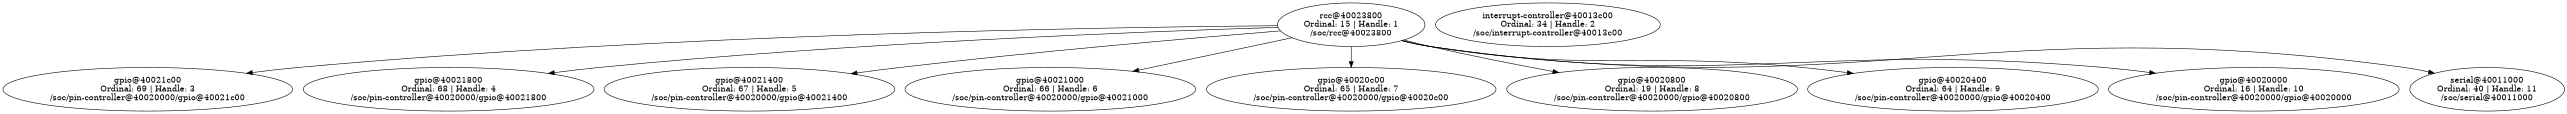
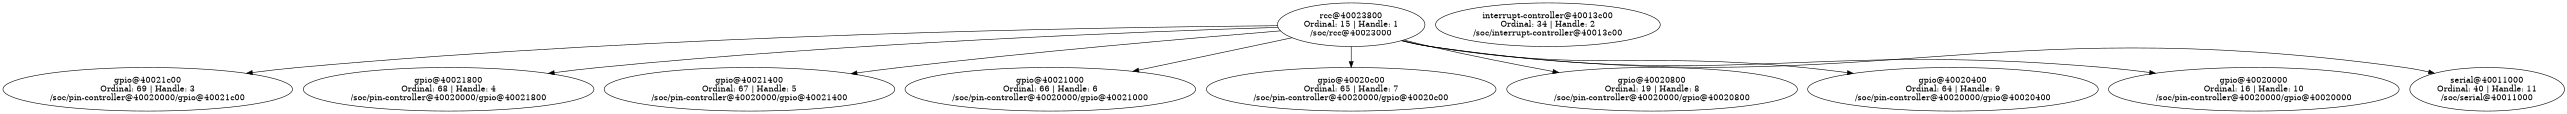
node "rcc@40023800 Ordinal: 15 | Handle: 1 /soc/rcc@40023800": label "rcc@40023800 Ordinal: 15 | Handle: 1 /soc/rcc@40023800" -> "rcc@40023800 Ordinal: 15 | Handle: 1 /soc/rcc@40023000"
